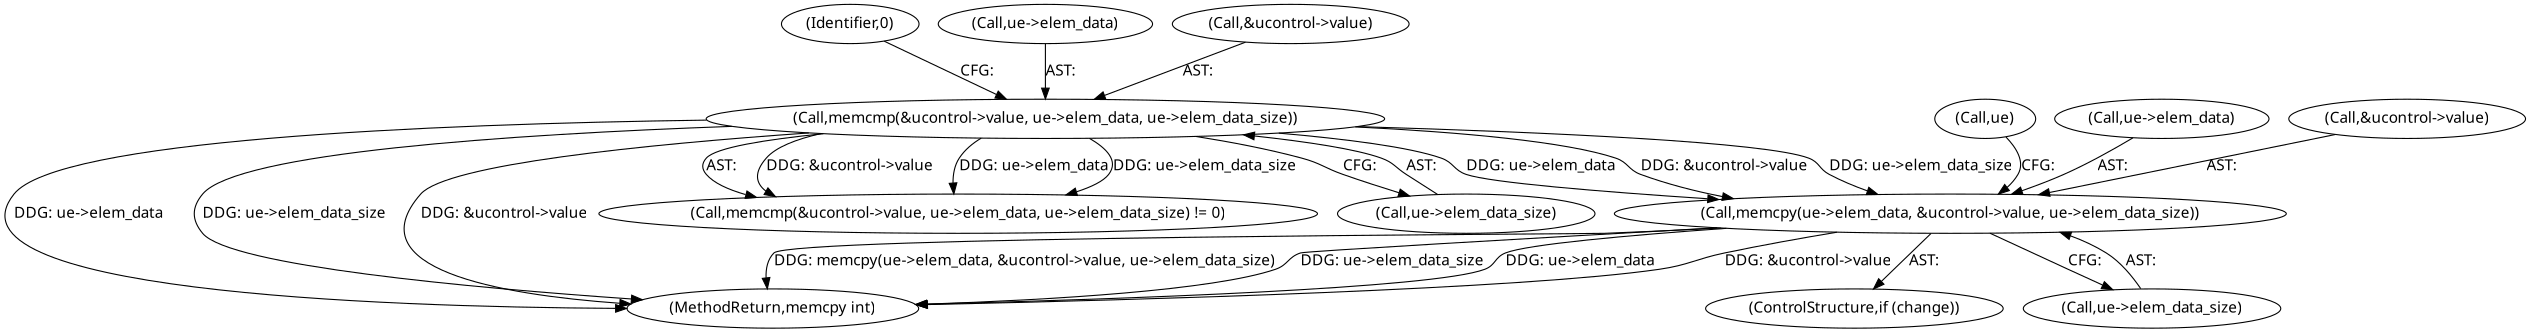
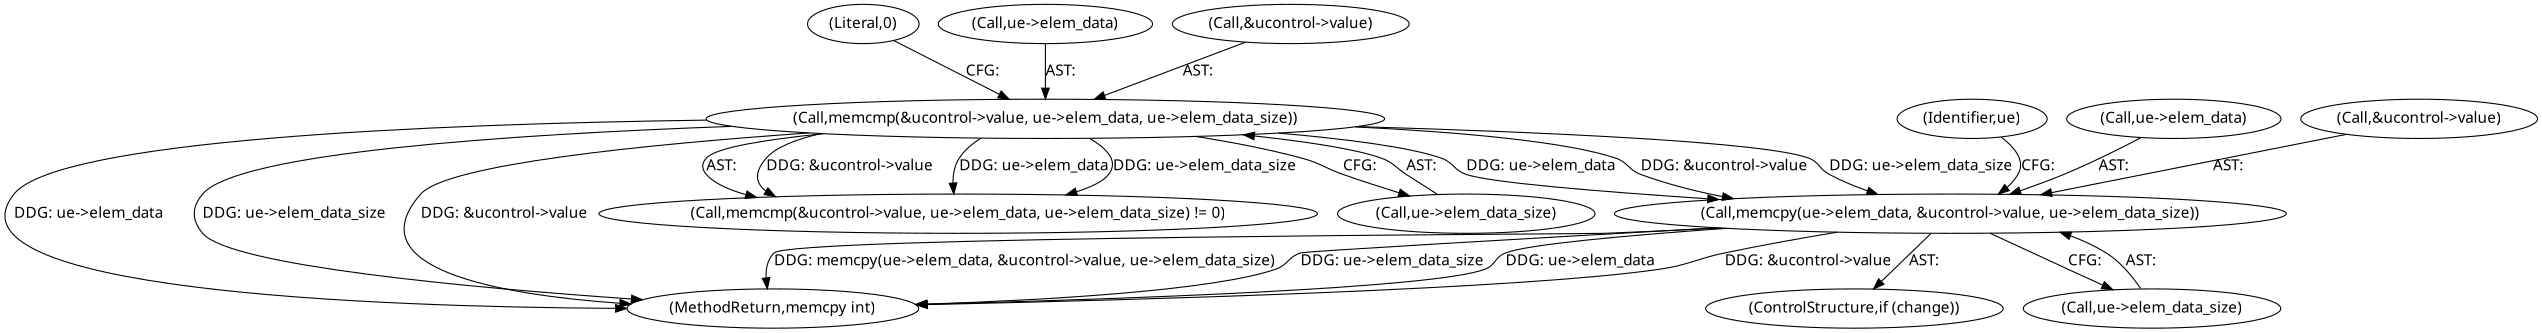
node "(Identifier,0)": label "(Identifier,0)" -> "(Literal,0)"
node "(Call,ue)": label "(Call,ue)" -> "(Identifier,ue)"
